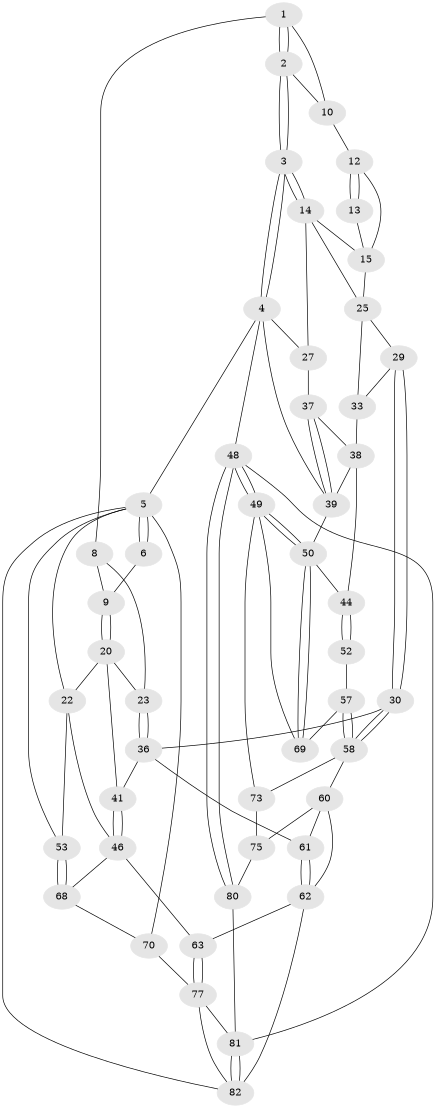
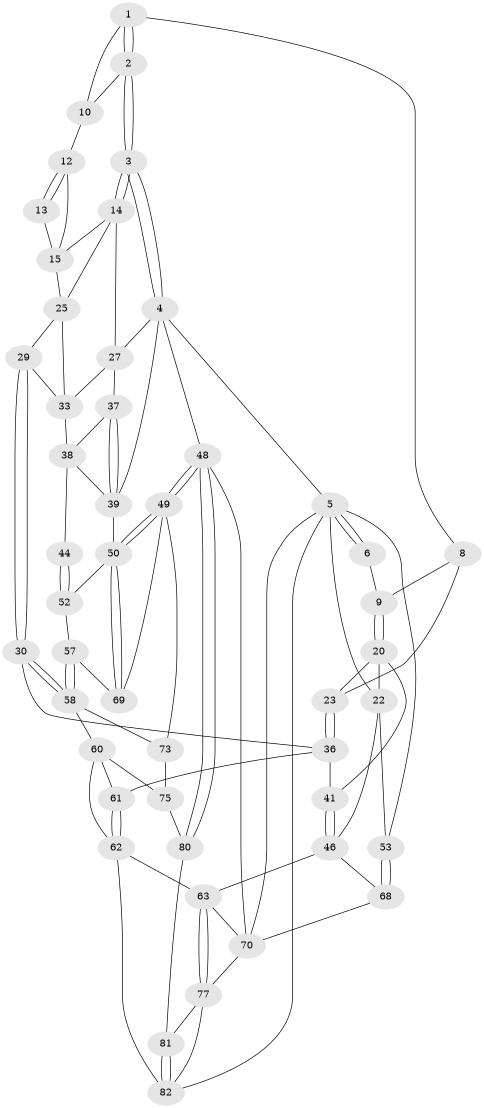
edge "27" -- "33": added
edge "50" -- "44": now "50" -- "52"
edge "48" -- "81": now "48" -- "70"
edge "63" -- "70": added
